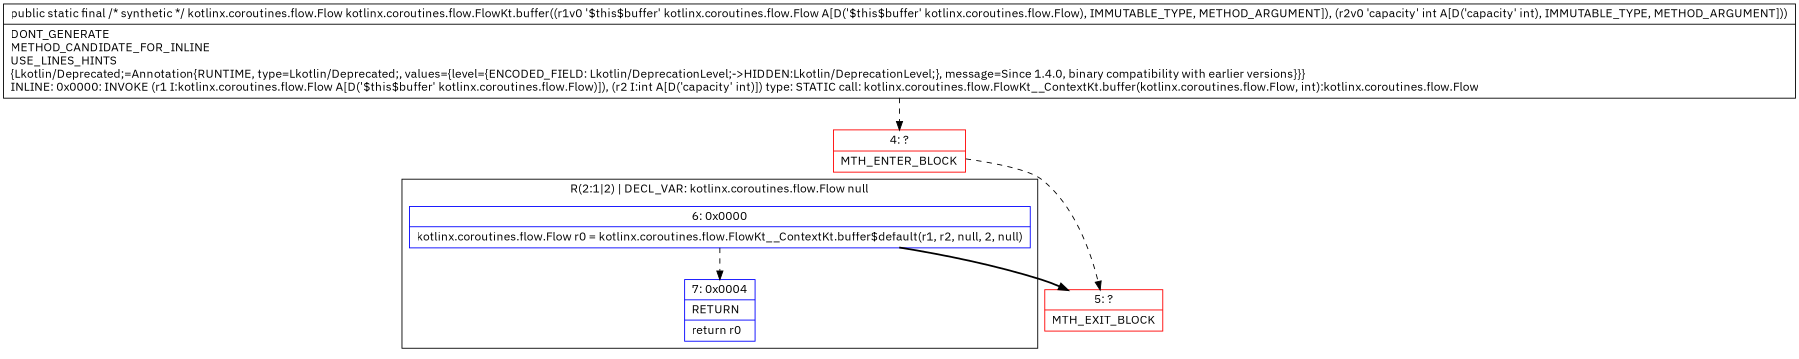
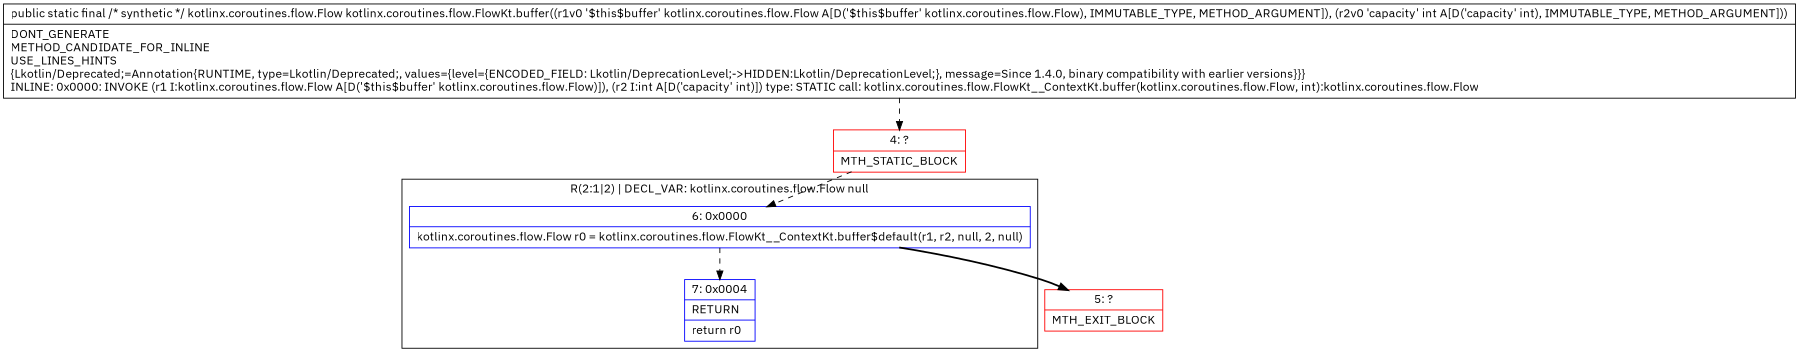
node "4: ?": text "MTH_ENTER_BLOCK" -> "MTH_STATIC_BLOCK"
edge "4: ?" -> "5: ?": now "4: ?" -> "6: 0x0000"
